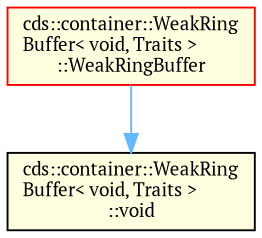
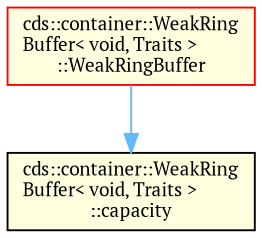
node "cds::container::WeakRing Buffer< void, Traits > ::void": label "cds::container::WeakRing Buffer< void, Traits > ::void" -> "cds::container::WeakRing Buffer< void, Traits > ::capacity"
